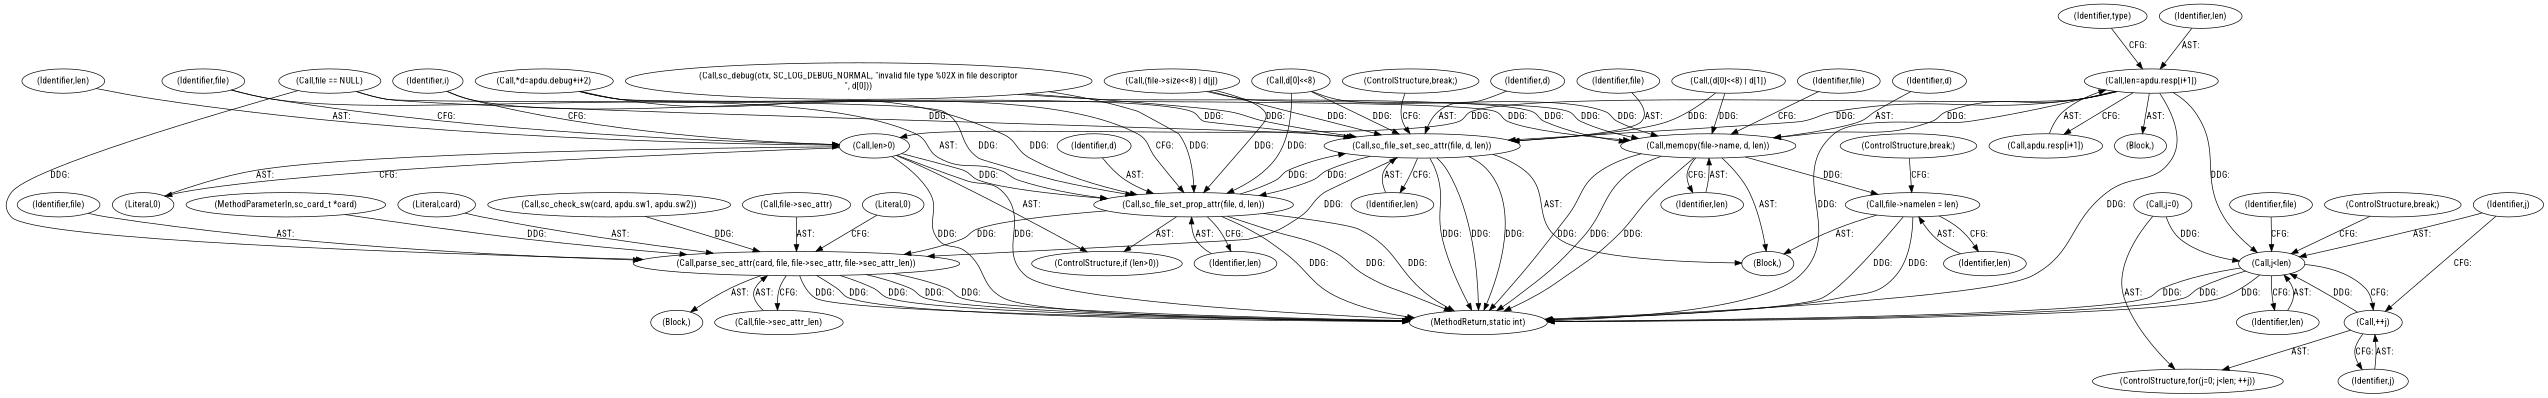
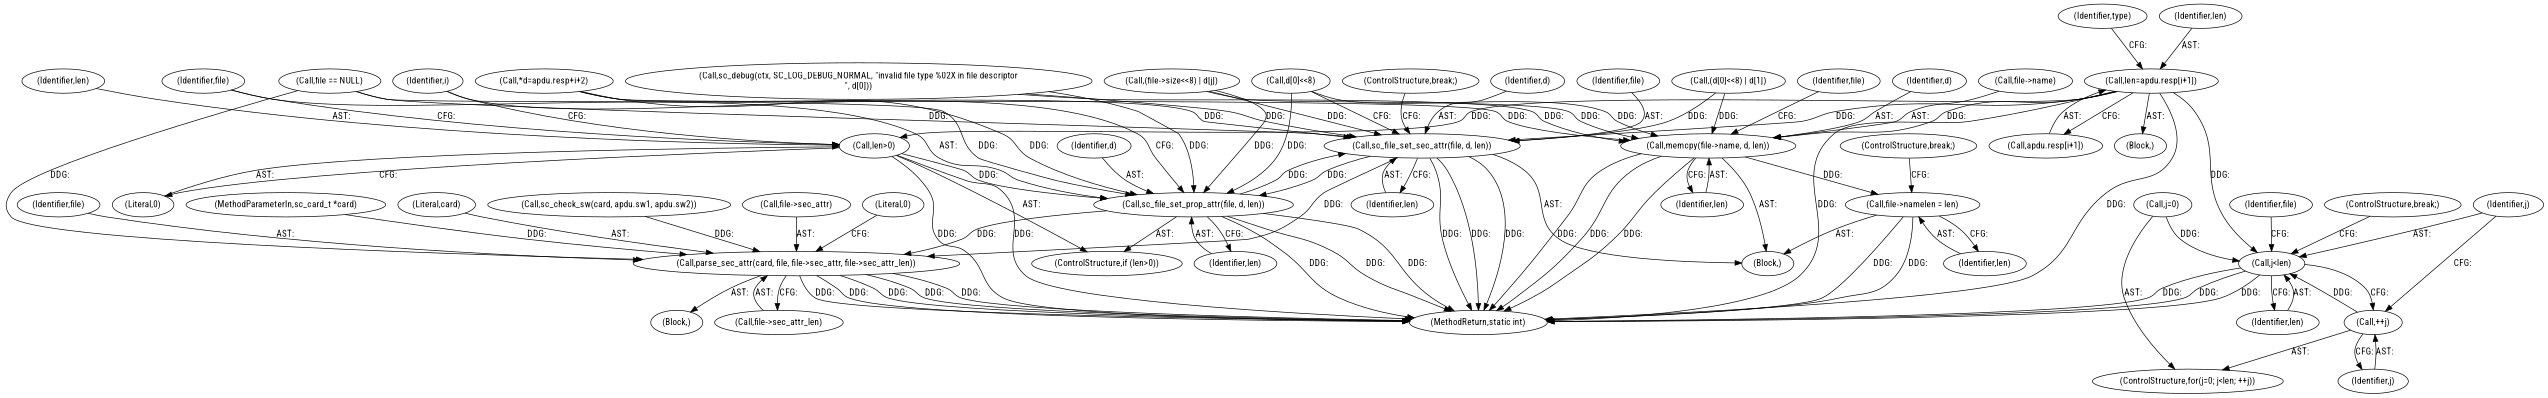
node "(Call,*d=apdu.debug+i+2)": label "(Call,*d=apdu.debug+i+2)" -> "(Call,*d=apdu.resp+i+2)"
node "(Call,file->name)": added
edge "(Call,d[0]<<8)" -> "(Call,sc_file_set_sec_attr(file, d, len))": label "DDG: " -> "CFG: "
